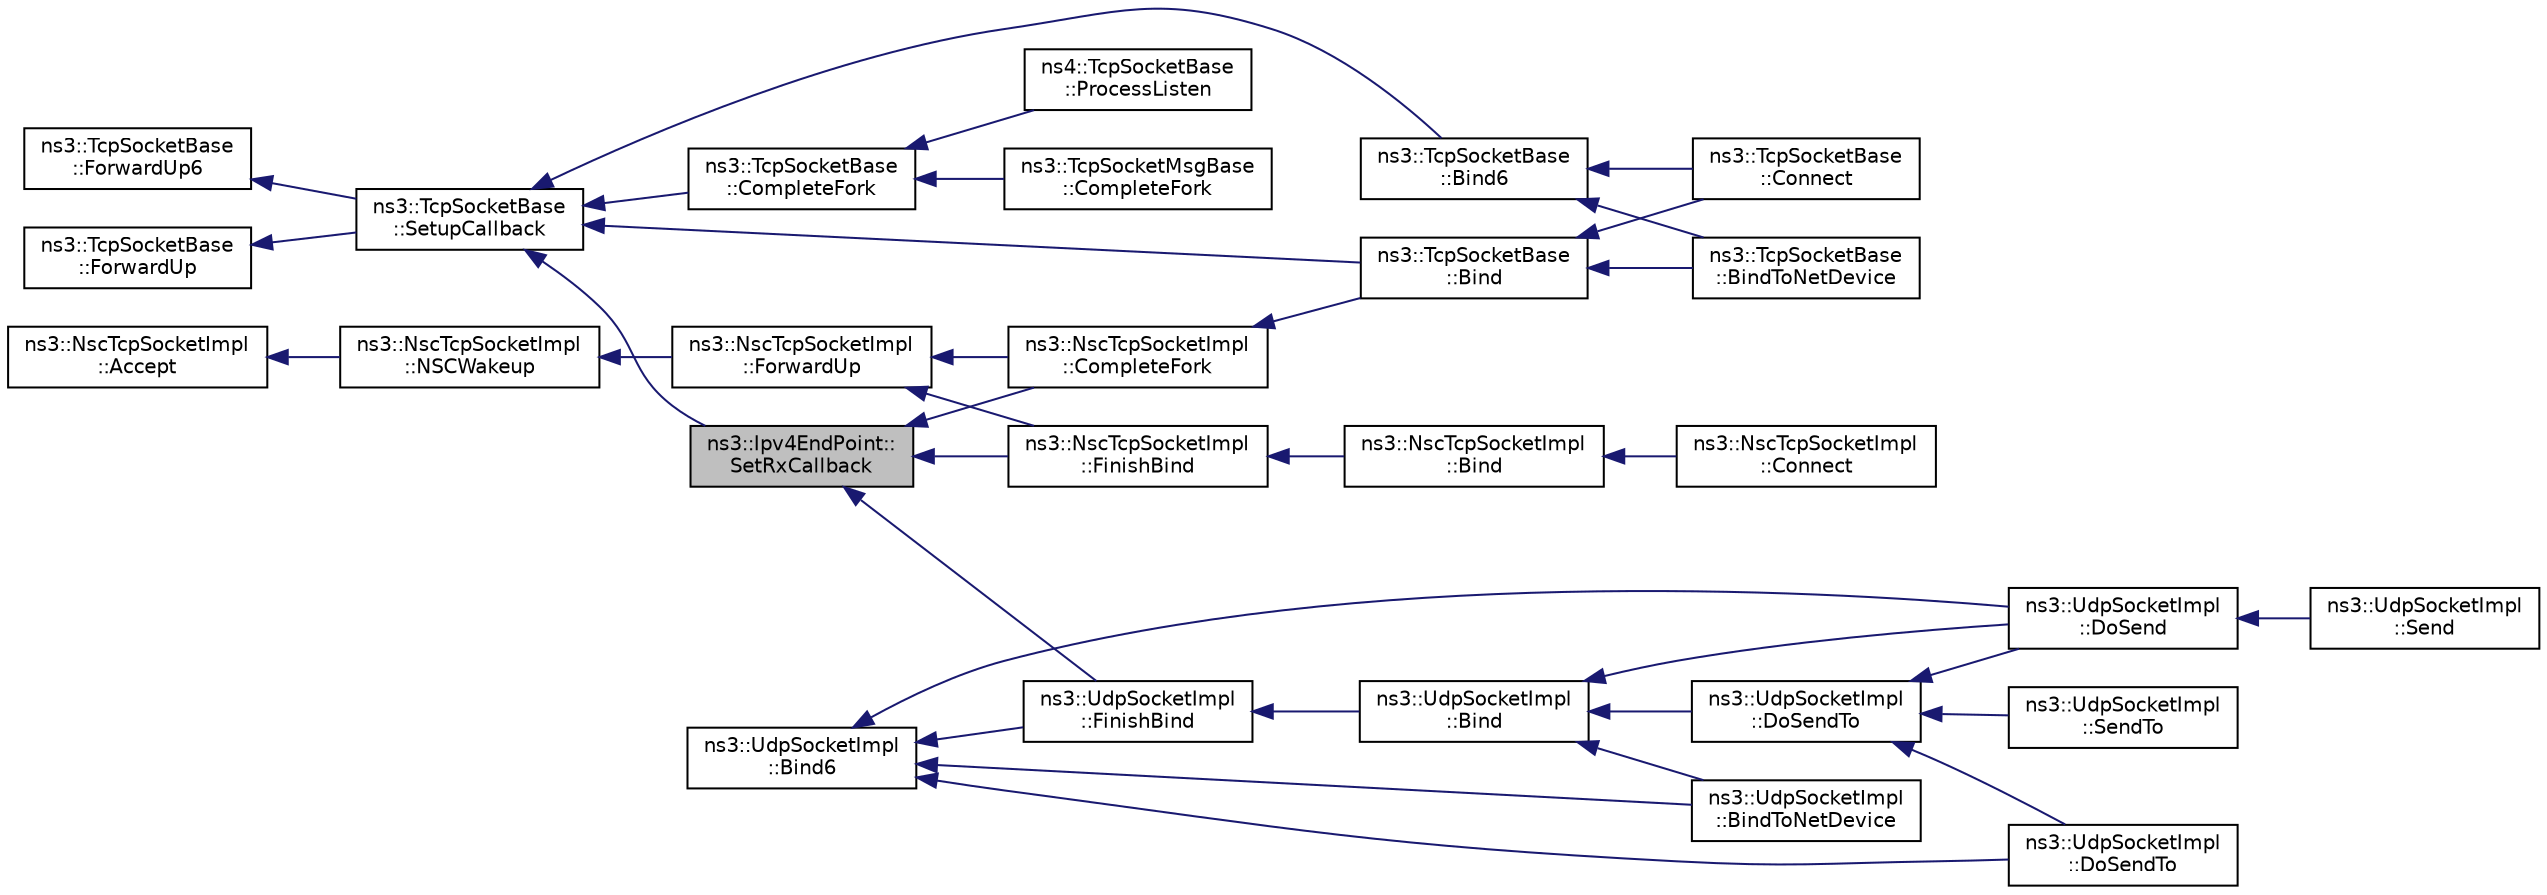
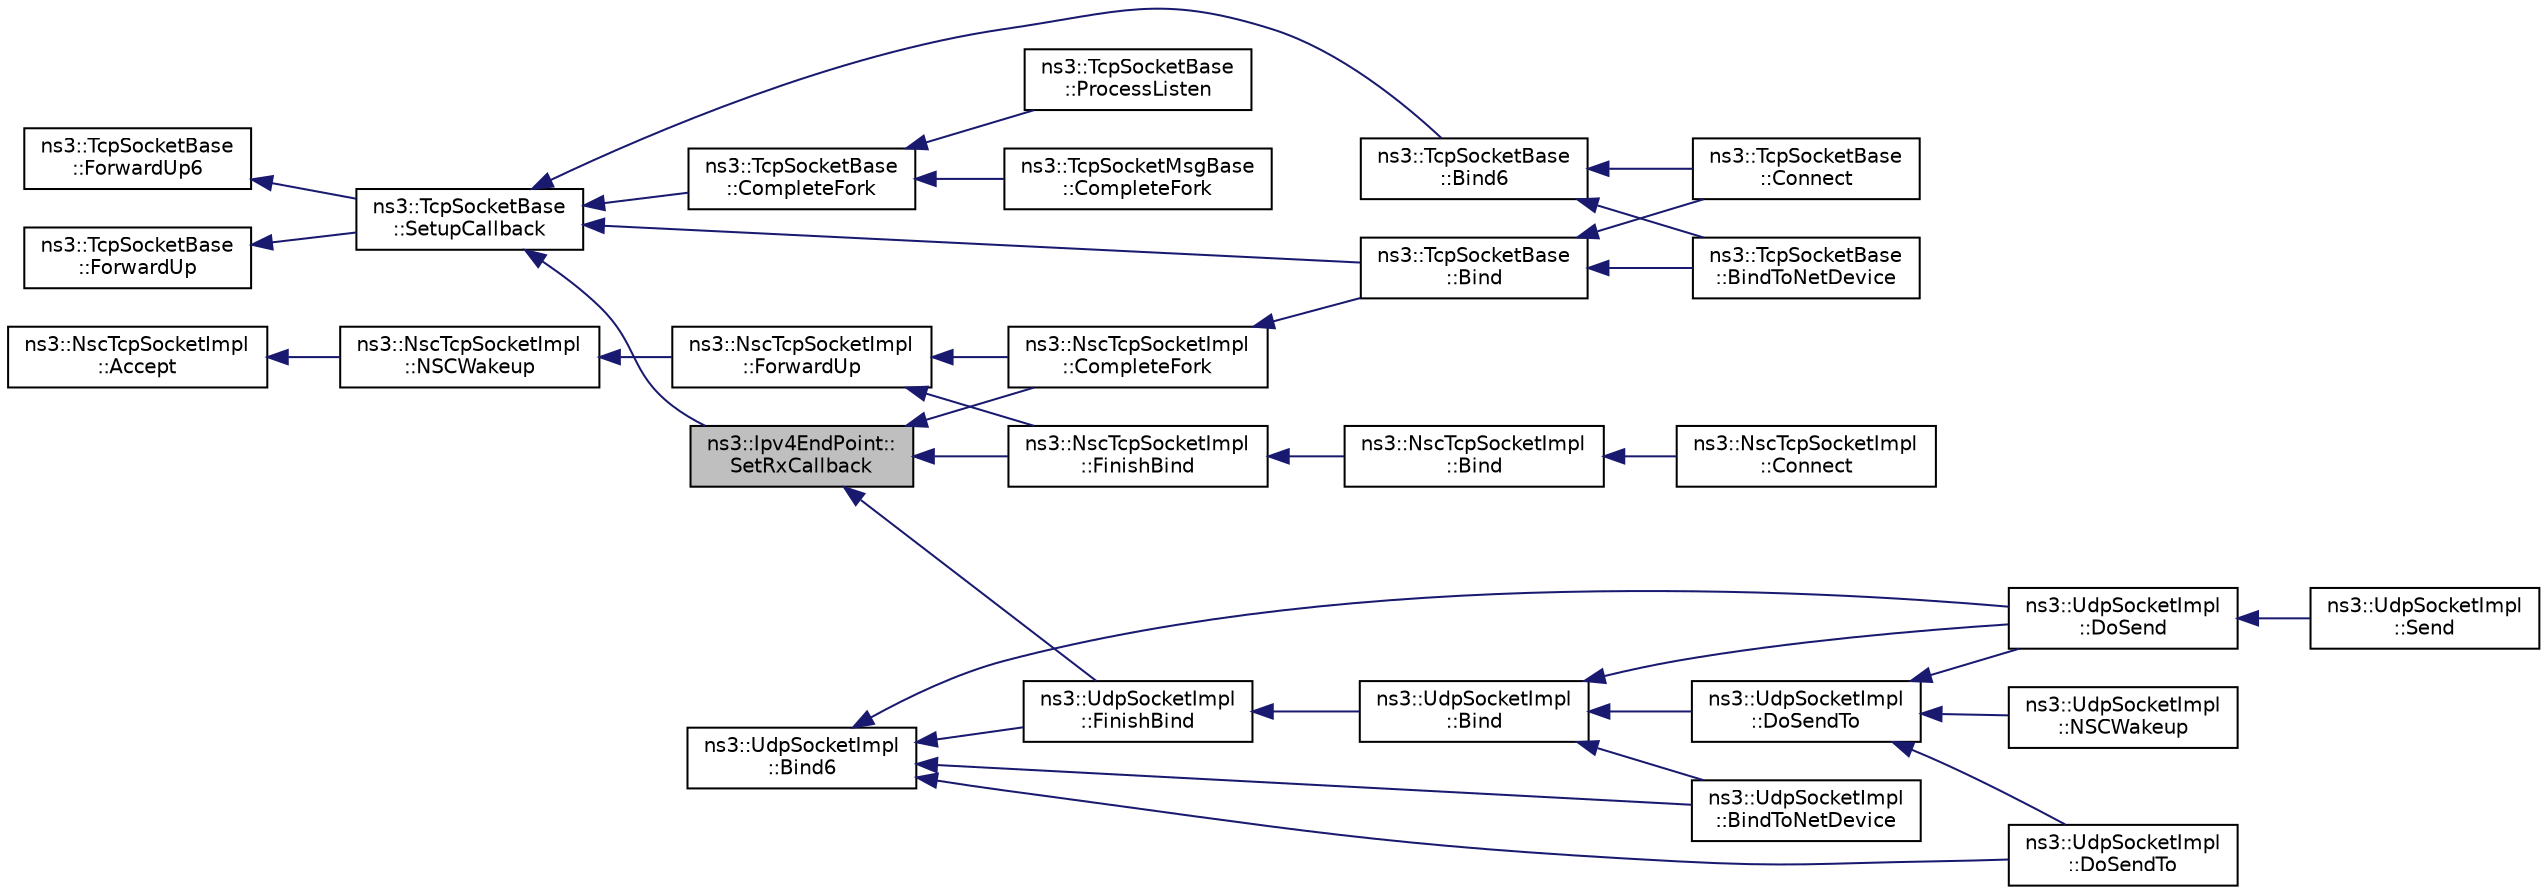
node "ns4::TcpSocketBase ::ProcessListen": label "ns4::TcpSocketBase ::ProcessListen" -> "ns3::TcpSocketBase ::ProcessListen"
node "ns3::UdpSocketImpl ::SendTo": label "ns3::UdpSocketImpl ::SendTo" -> "ns3::UdpSocketImpl ::NSCWakeup"
